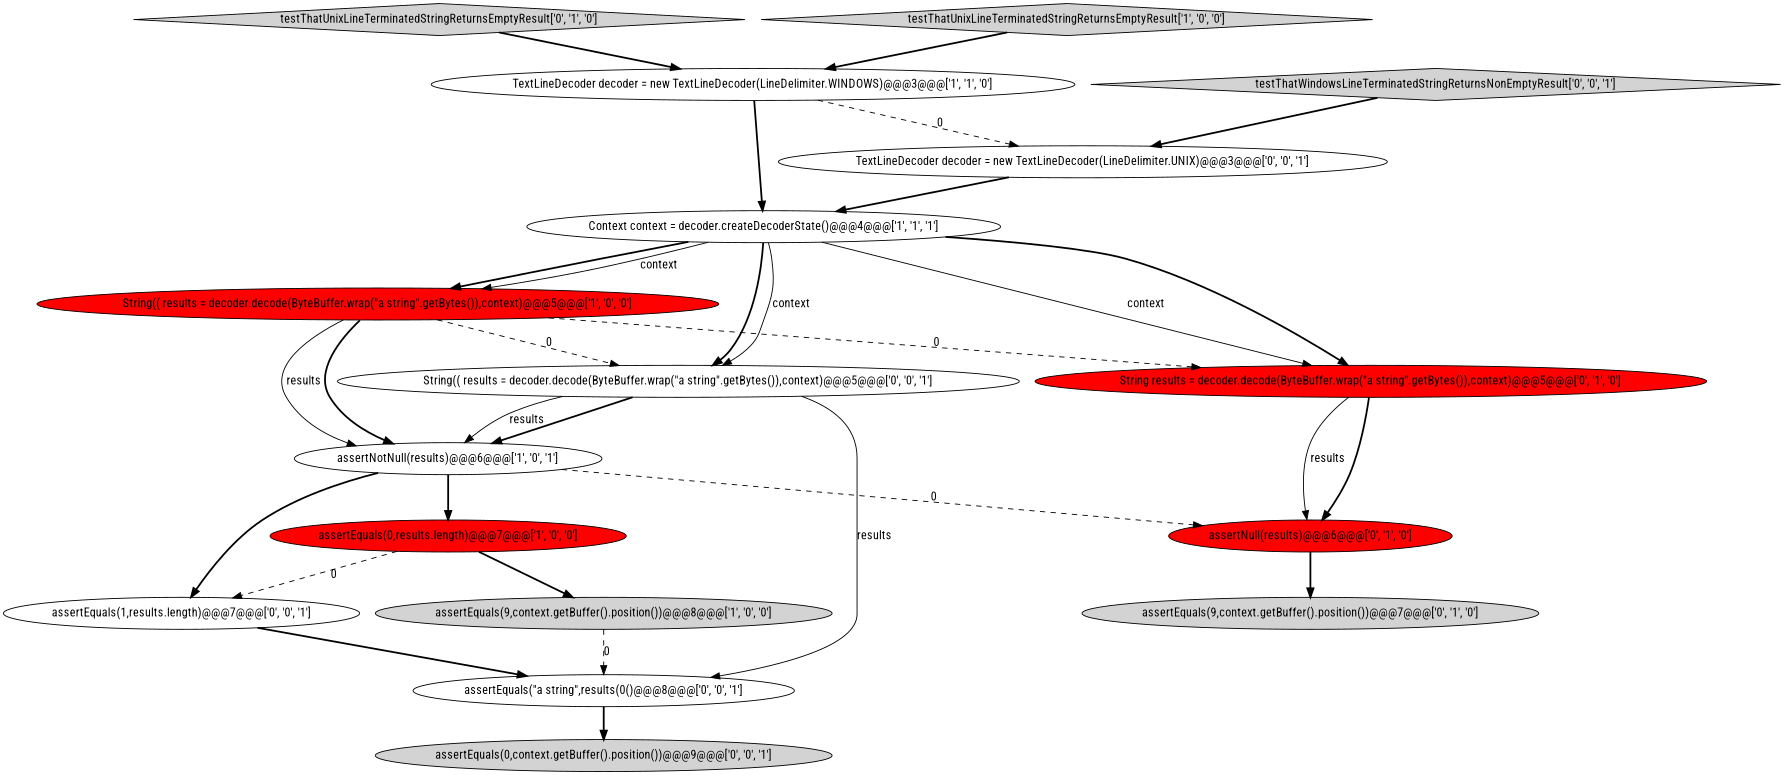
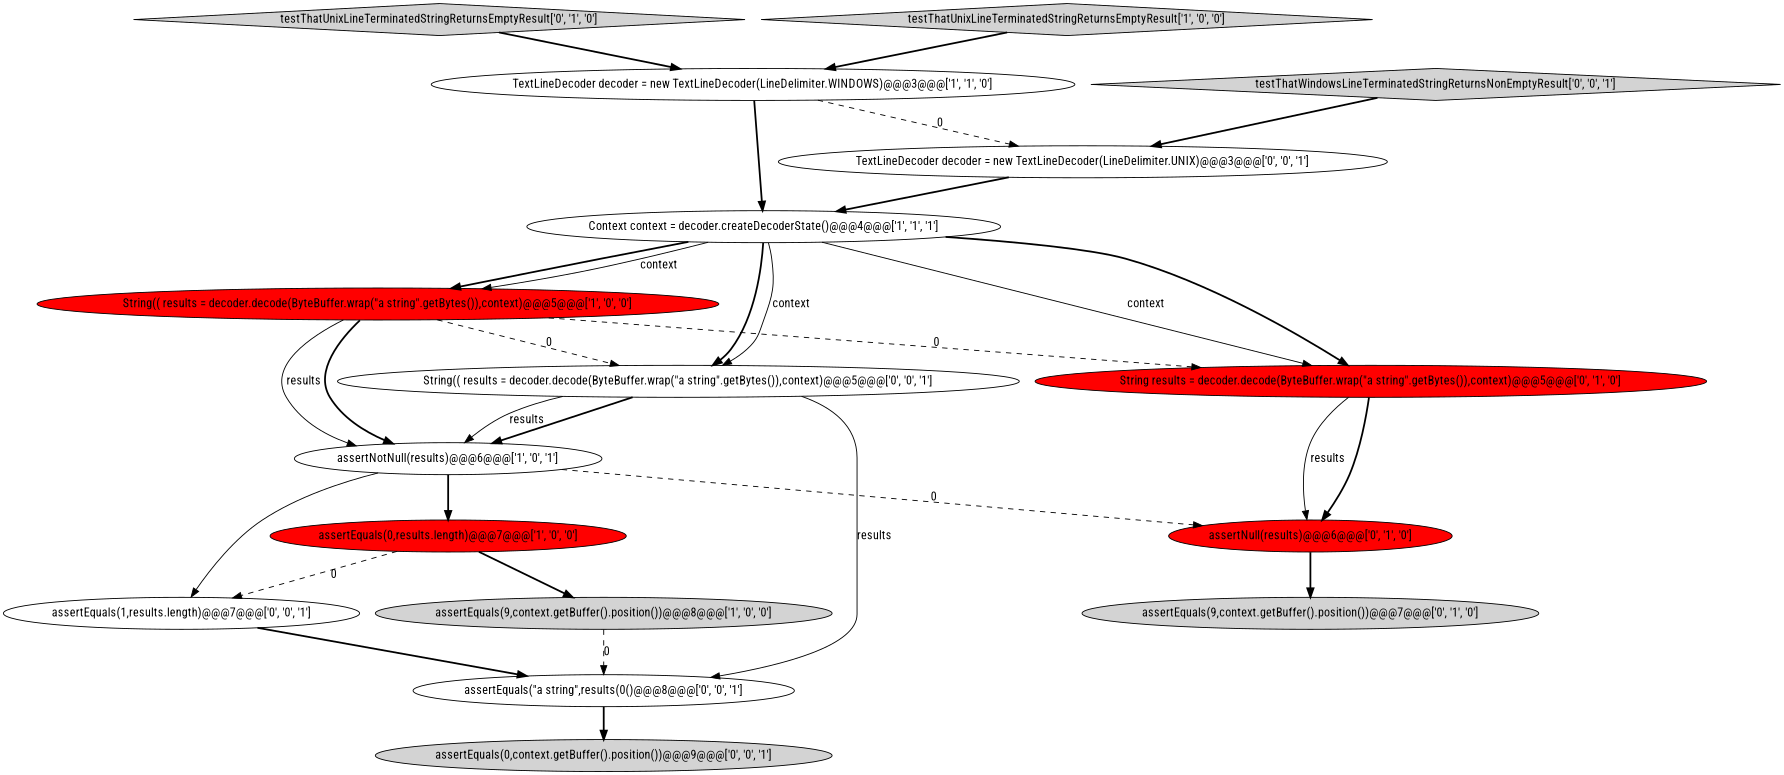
edge "assertNotNull(results)@@@6@@@['1', '0', '1']" -> "assertEquals(1,results.length)@@@7@@@['0', '0', '1']": style bold -> solid
